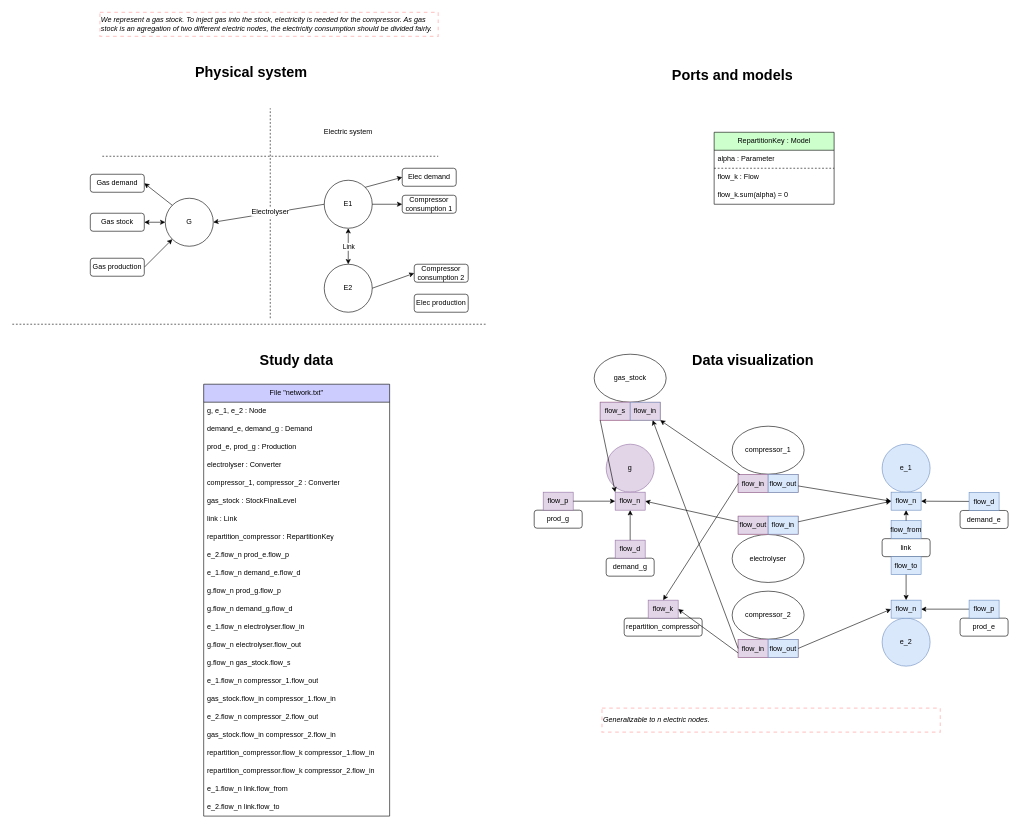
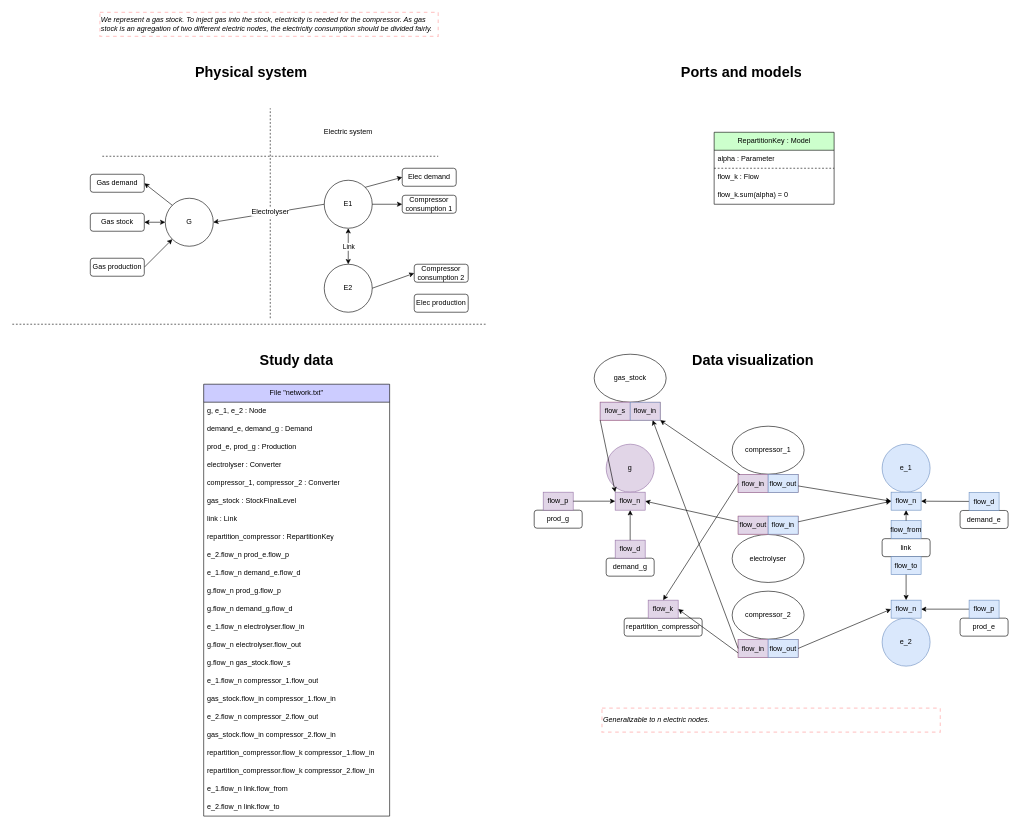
node "Ports and models": moved (744, 75) -> (753, 72)
